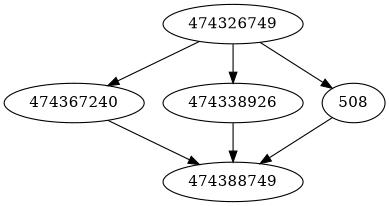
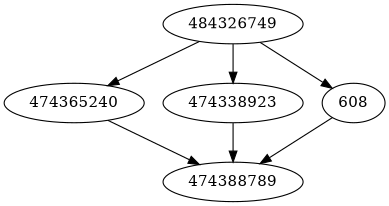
node "474326749": label "474326749" -> "484326749"
node "474367240": label "474367240" -> "474365240"
node "474338926": label "474338926" -> "474338923"
node "508": label "508" -> "608"
node "474388749": label "474388749" -> "474388789"
